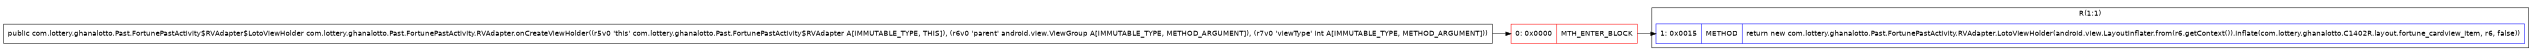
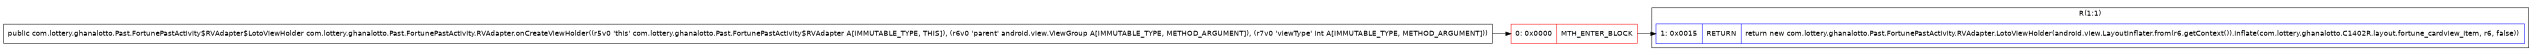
node "1: 0x0015": text "METHOD" -> "RETURN"
